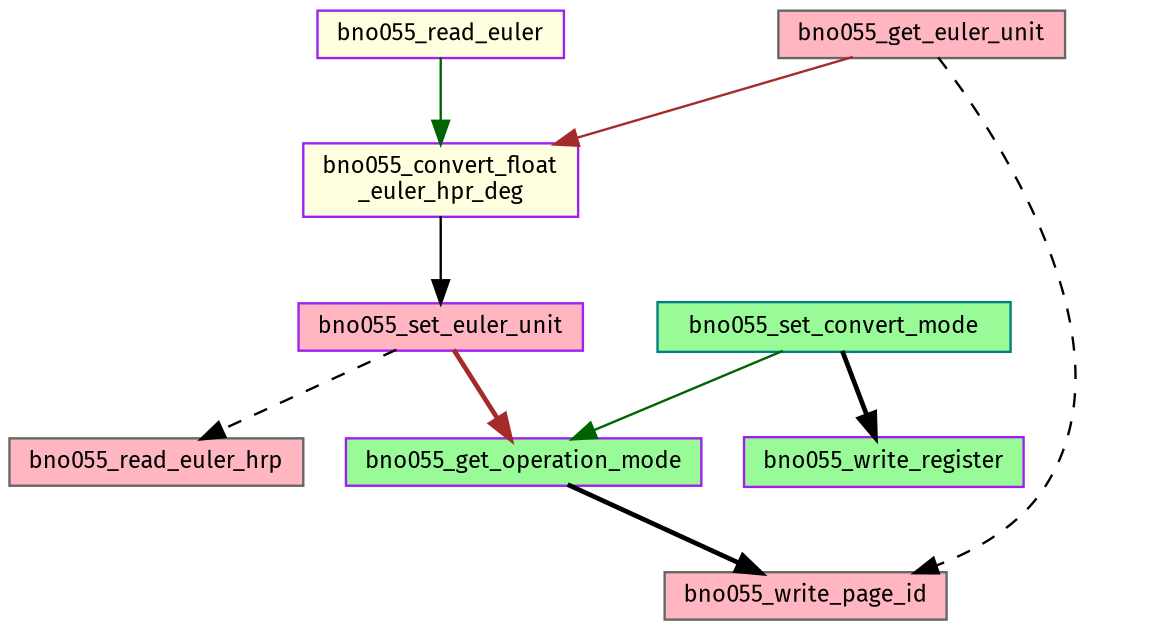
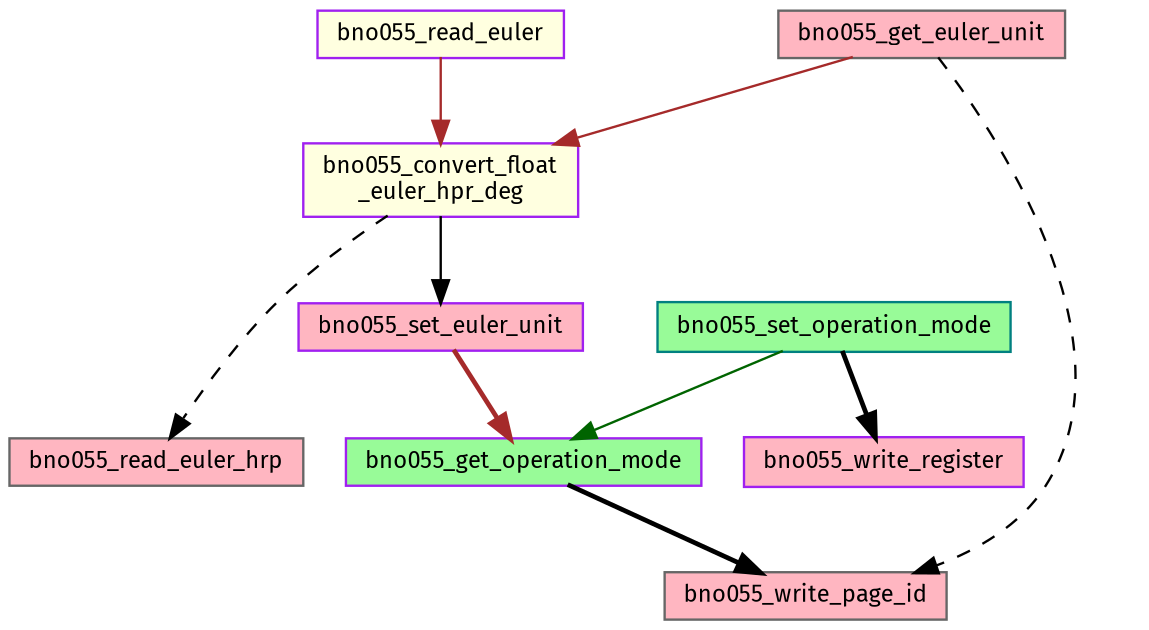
edge "bno055_read_euler" -> "bno055_convert_float _euler_hpr_deg": color darkgreen -> brown
node "bno055_set_convert_mode": label "bno055_set_convert_mode" -> "bno055_set_operation_mode"
edge "bno055_set_euler_unit" -> "bno055_read_euler_hrp": now "bno055_convert_float _euler_hpr_deg" -> "bno055_read_euler_hrp"
node "bno055_write_register": fillcolor palegreen -> lightpink
